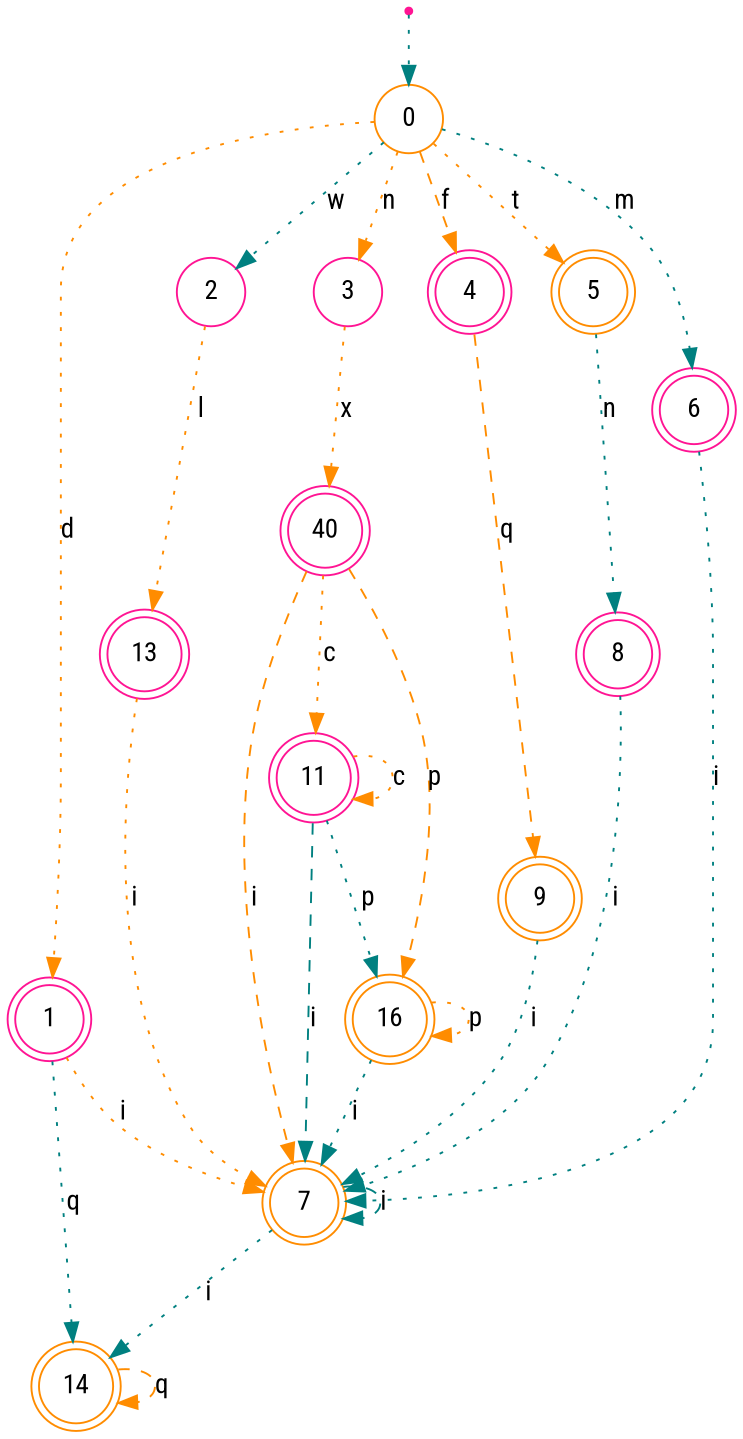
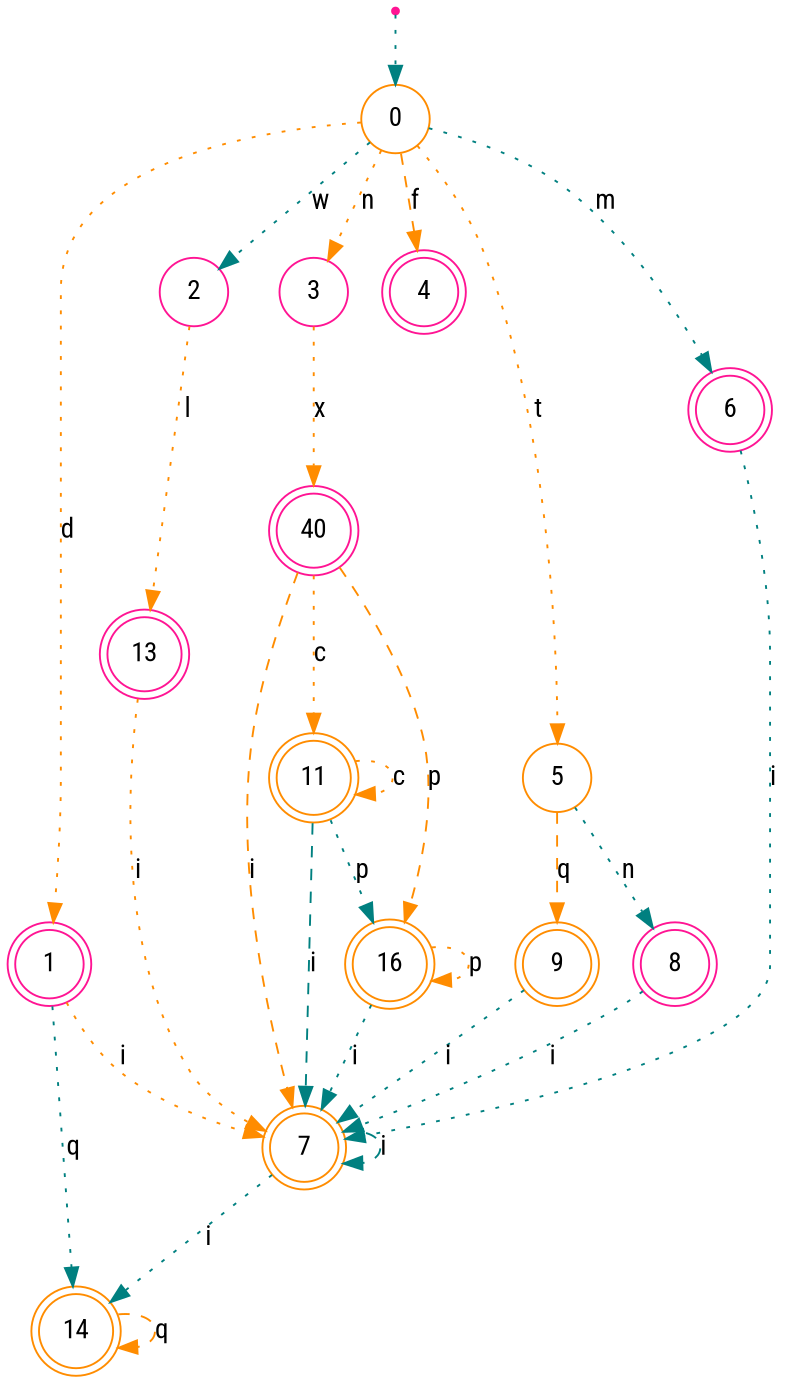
node "5": shape doublecircle -> circle
edge "4" -> "9": now "5" -> "9"
node "11": color deeppink -> darkorange
